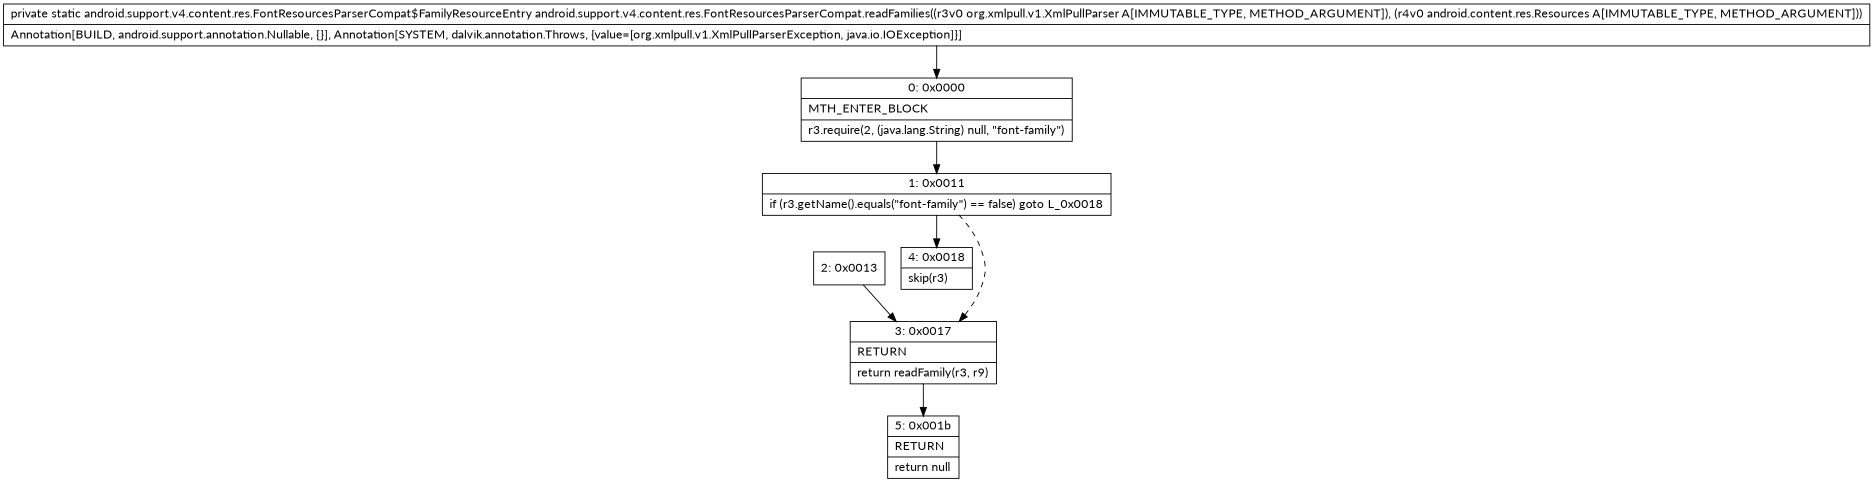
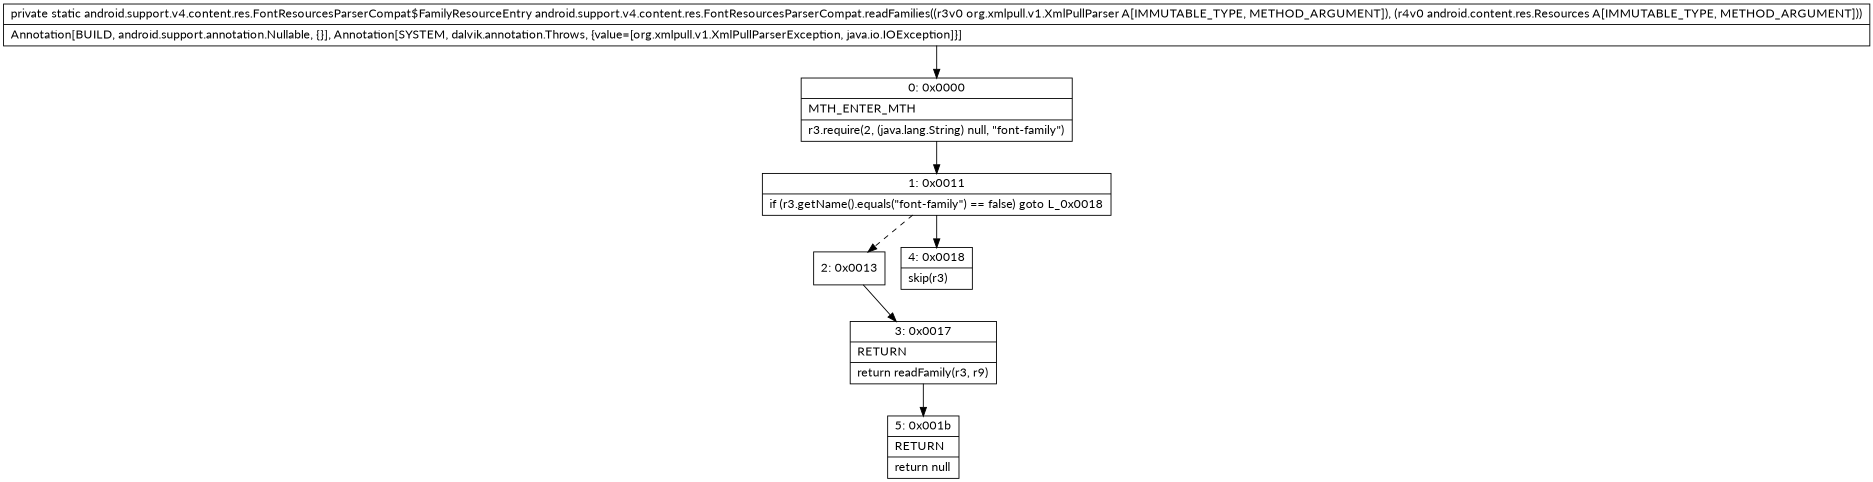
node "0: 0x0000": text "MTH_ENTER_BLOCK" -> "MTH_ENTER_MTH"
edge "1: 0x0011" -> "3: 0x0017": now "1: 0x0011" -> "2: 0x0013"
